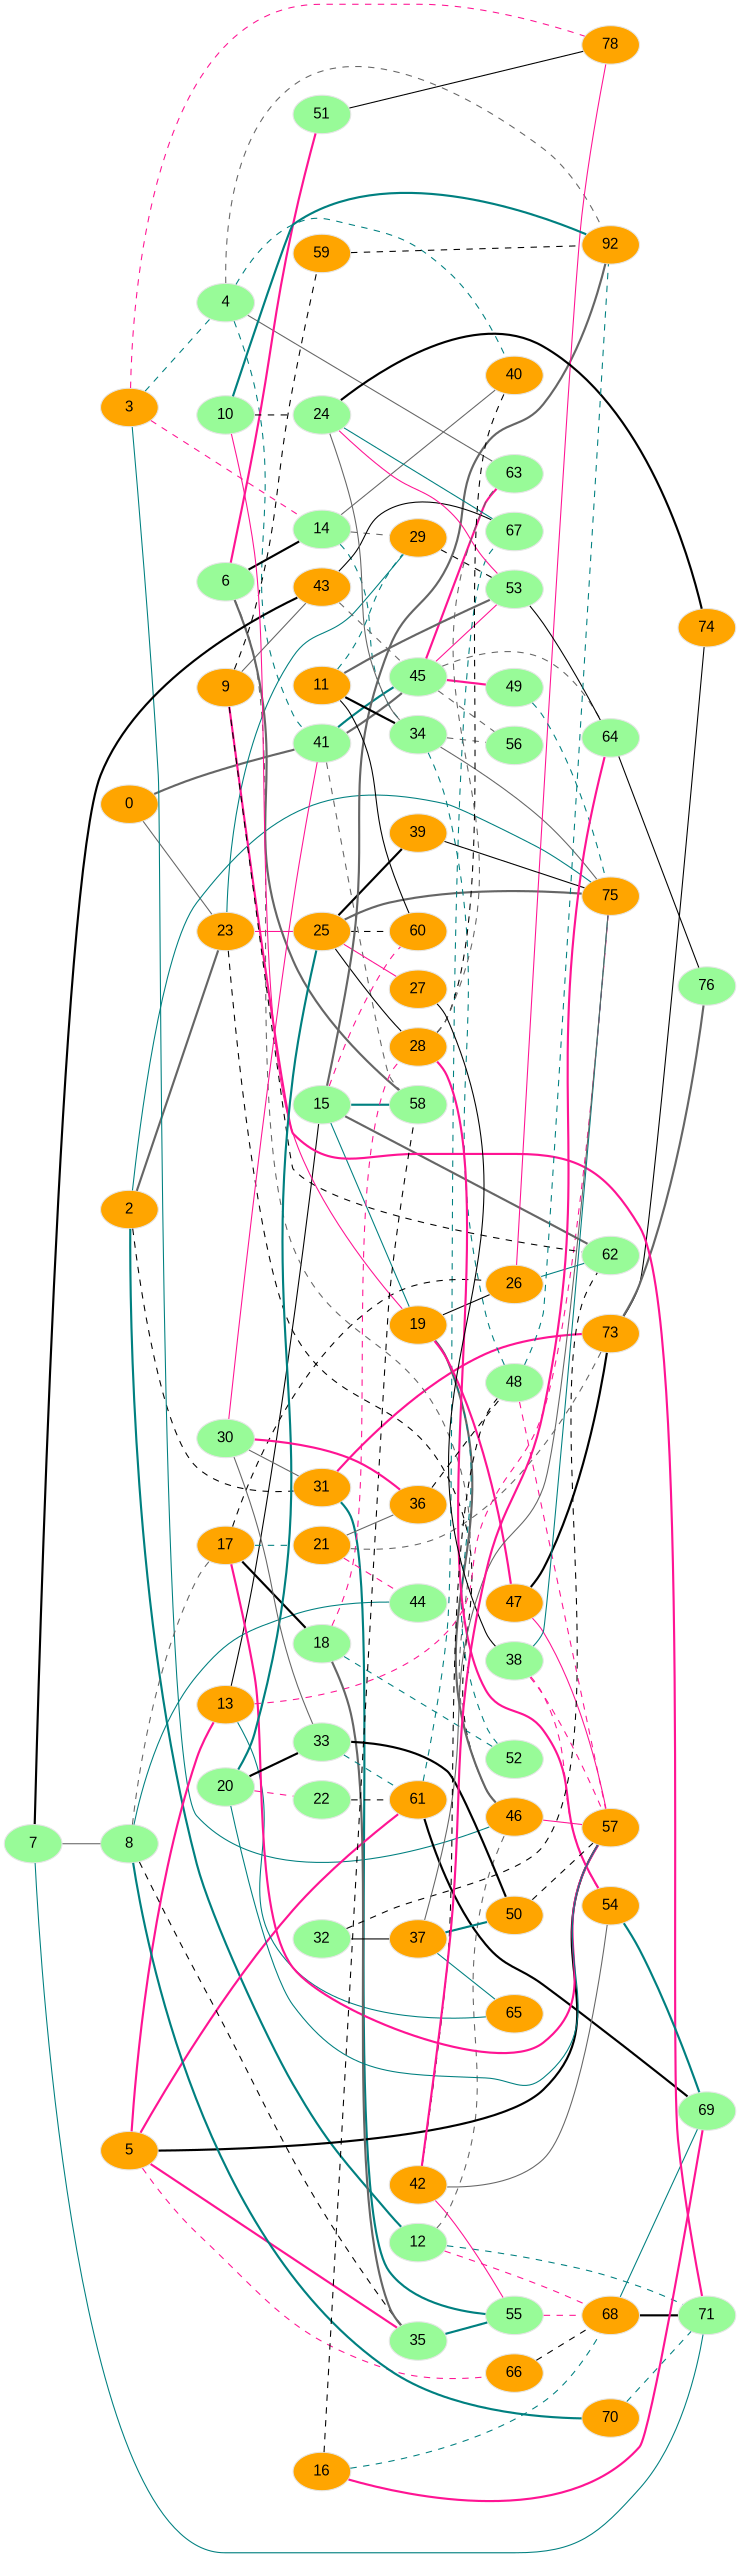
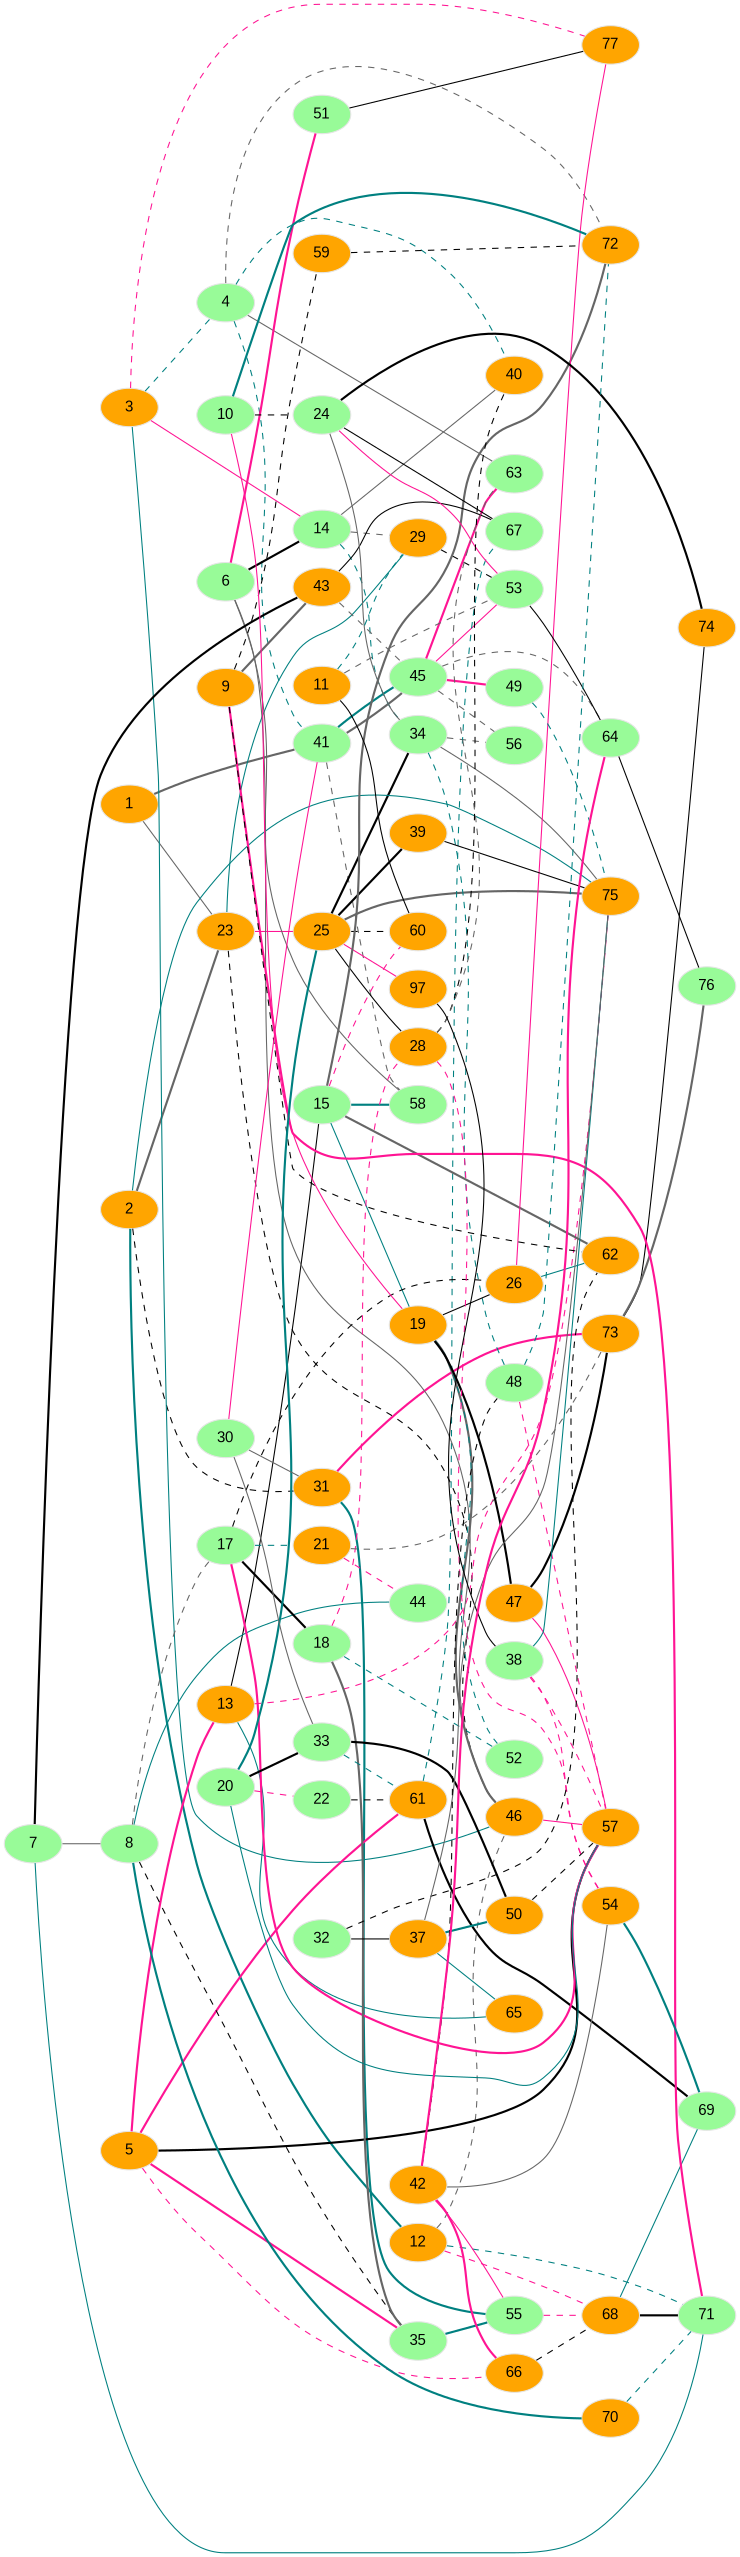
node "78": label "78" -> "77"
node "92": label "92" -> "72"
edge "3" -- "14": style dashed -> solid
edge "24" -- "67": color teal -> black
edge "53" -- "11": style bold -> dashed
edge "43" -- "9": style solid -> bold
edge "11" -- "34": now "25" -- "34"
node "0": label "0" -> "1"
edge "6" -- "58": style bold -> solid
node "27": label "27" -> "97"
edge "6" -- "46": style dashed -> solid
node "62": fillcolor palegreen -> orange
edge "19" -- "47": color deeppink -> black
node "36": removed
node "17": fillcolor orange -> palegreen
edge "28" -- "54": style bold -> dashed
node "12": fillcolor palegreen -> orange
edge "42" -- "66": added
node "16": removed
